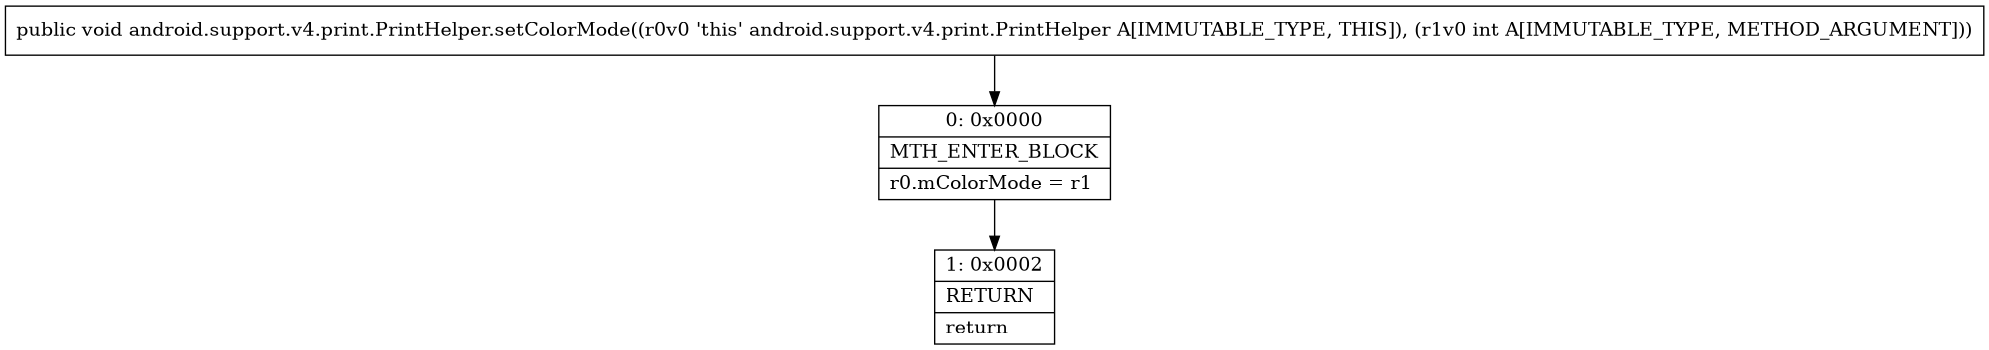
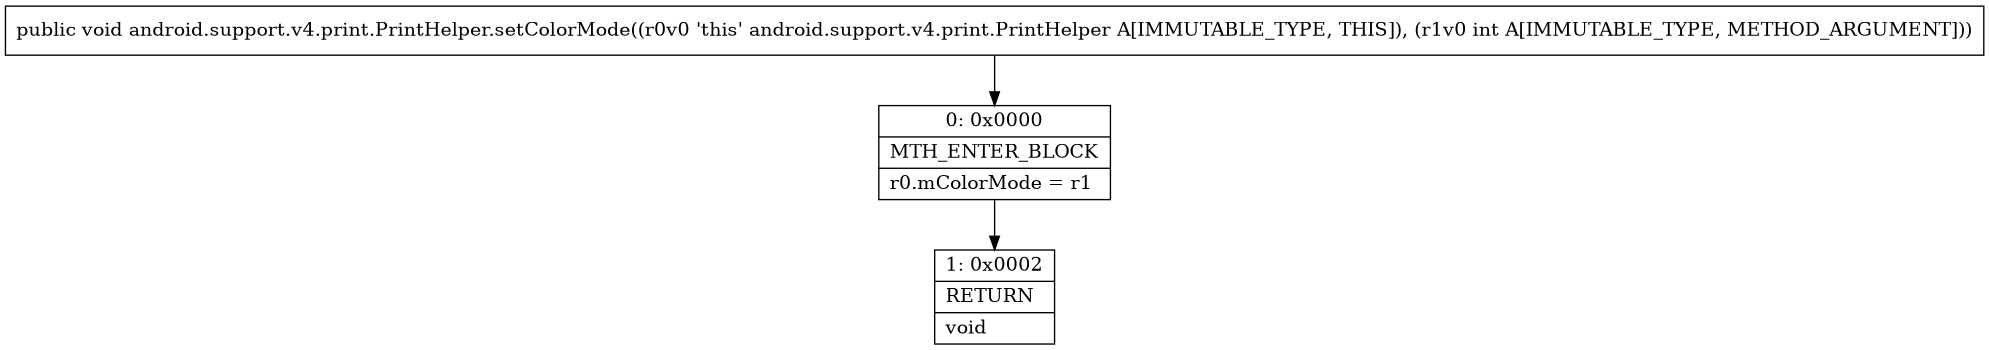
node "1: 0x0002": text "return" -> "void"
